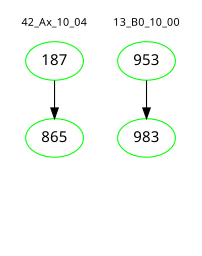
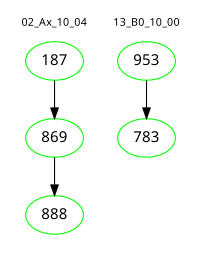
cluster "42_Ax_10_04": label "42_Ax_10_04" -> "02_Ax_10_04"
node "865": label "865" -> "869"
node "983": label "983" -> "783"
node "888": added
